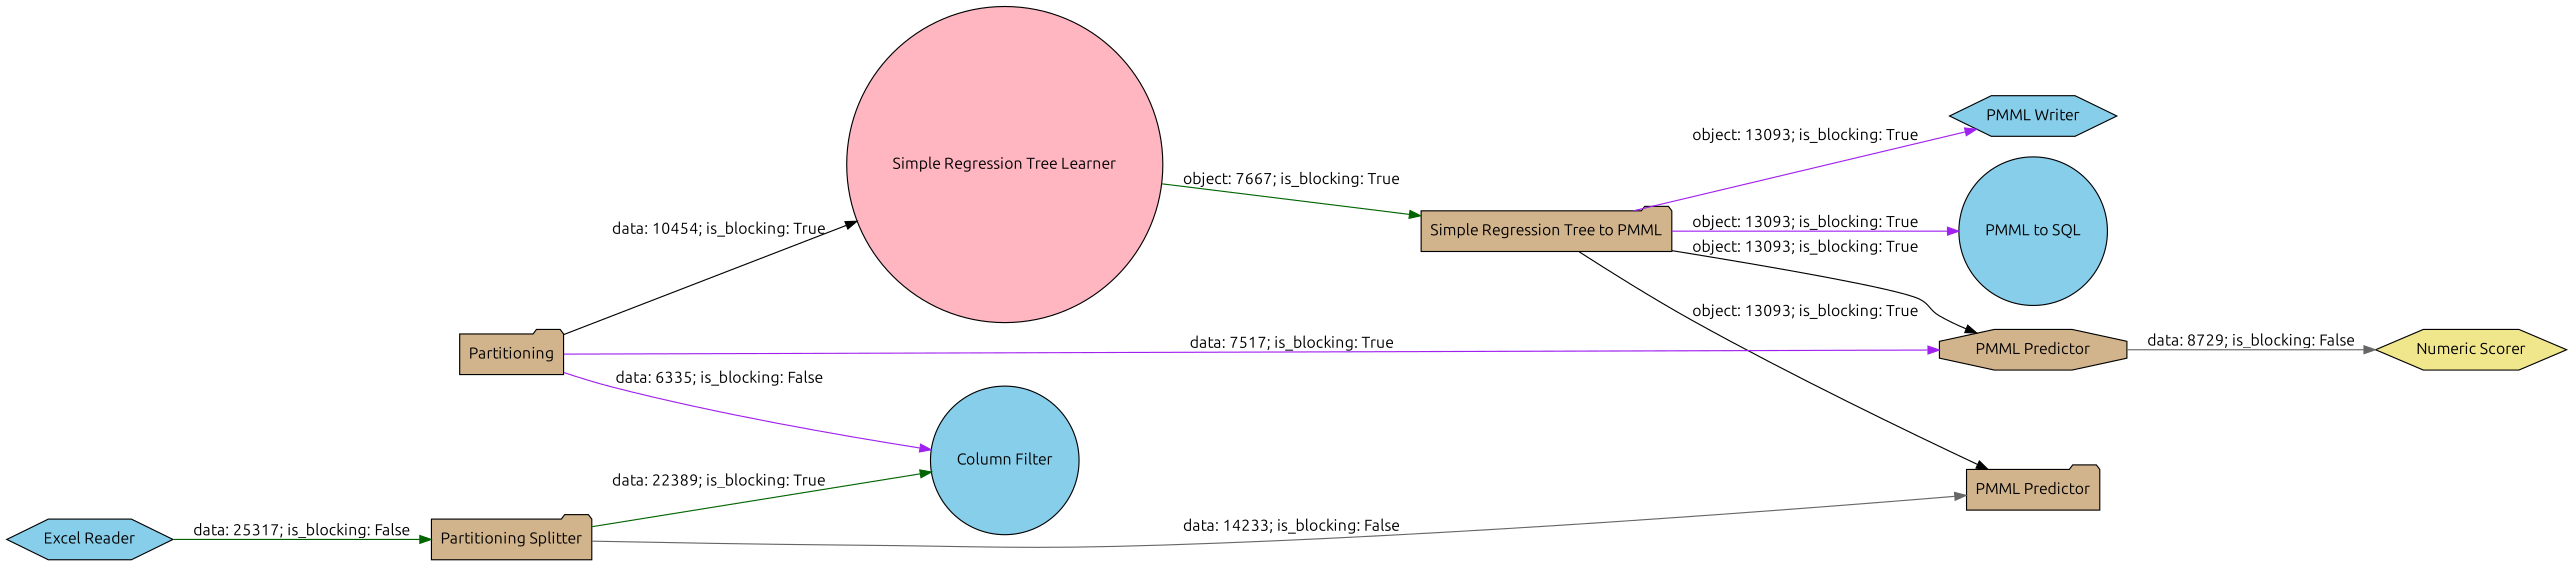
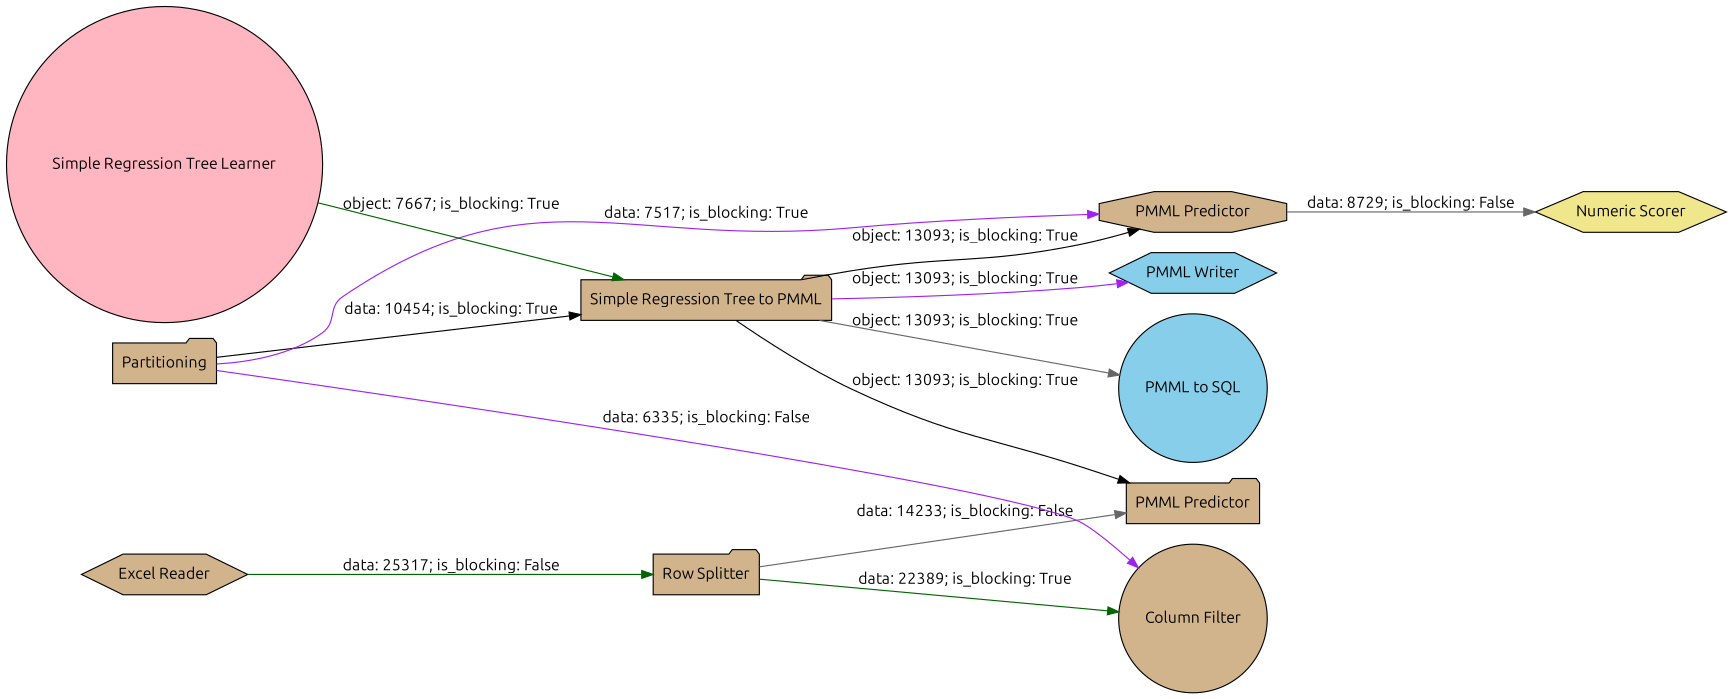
edge "Simple Regression Tree to PMML" -> "PMML to SQL": color purple -> gray40
edge "Partitioning" -> "Simple Regression Tree Learner": now "Partitioning" -> "Simple Regression Tree to PMML"
node "Column Filter": fillcolor skyblue -> tan
node "Excel Reader": fillcolor skyblue -> tan
node "Partitioning Splitter": label "Partitioning Splitter" -> "Row Splitter"
